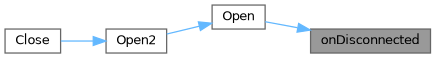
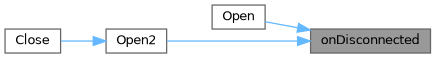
edge "Open2" -> "Open": now "Open2" -> "onDisconnected"
